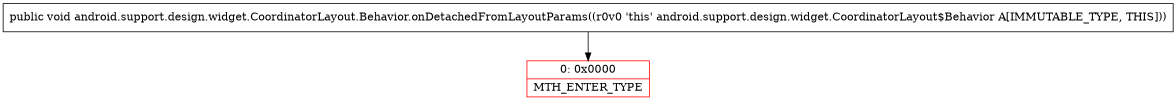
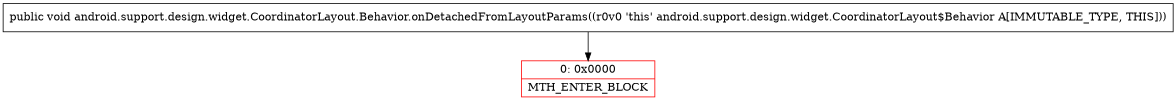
node "0: 0x0000": text "MTH_ENTER_TYPE" -> "MTH_ENTER_BLOCK"
